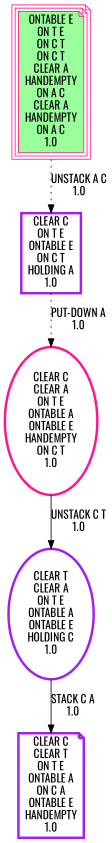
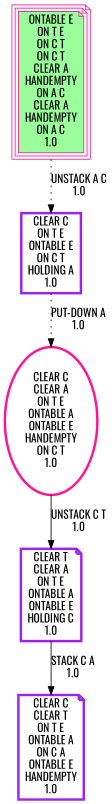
node "CLEAR T CLEAR A ON T E ONTABLE A ONTABLE E HOLDING C 1.0": shape ellipse -> note
